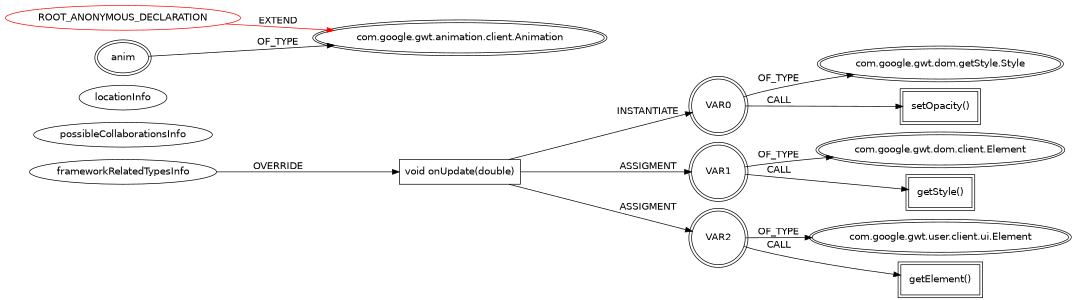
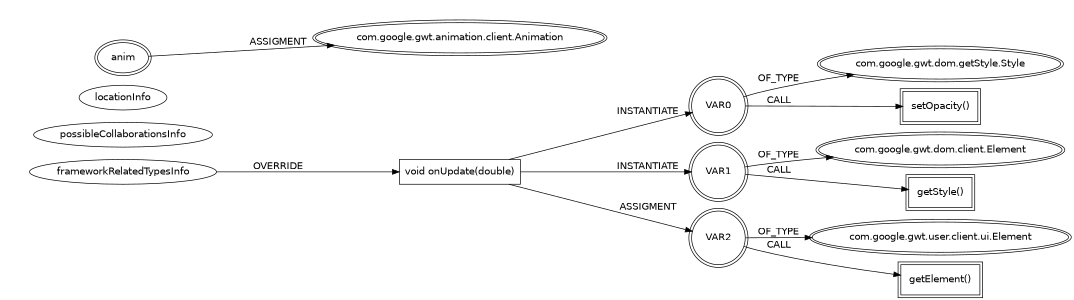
node "ROOT_ANONYMOUS_DECLARATION": removed
edge "anim" -> "com.google.gwt.animation.client.Animation": label "OF_TYPE" -> "ASSIGMENT"
edge "void onUpdate(double)" -> "VAR1": label "ASSIGMENT" -> "INSTANTIATE"
